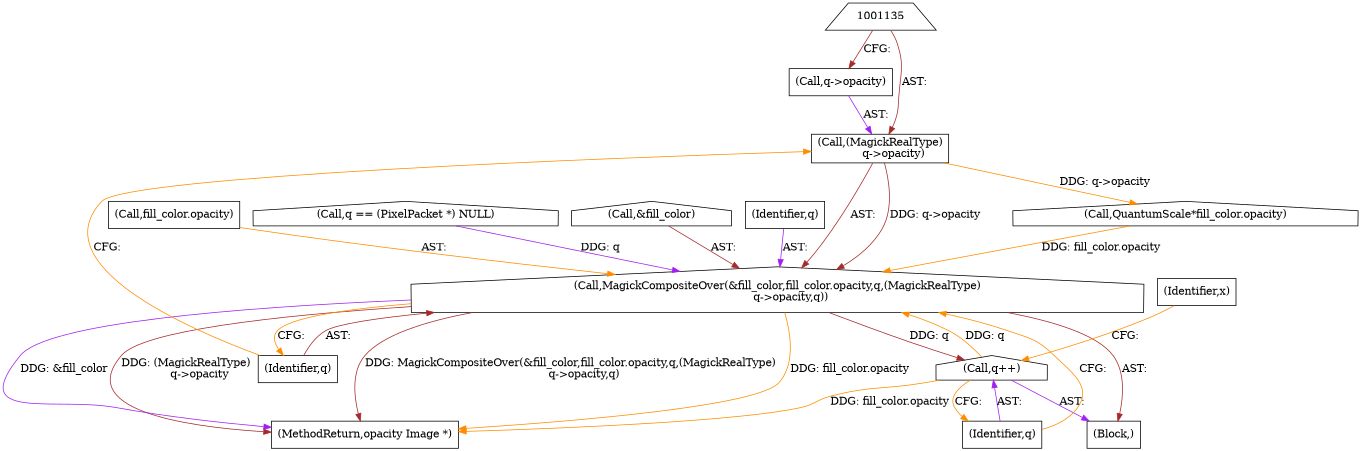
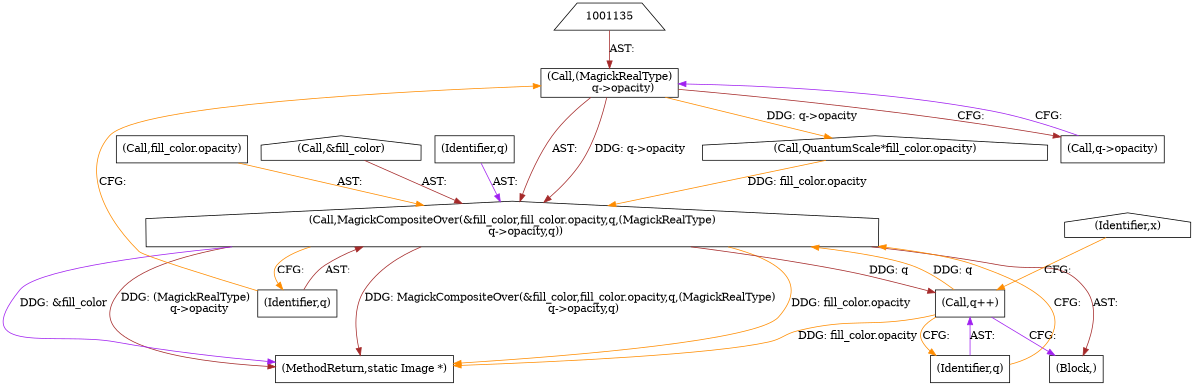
edge "1001135" -> "(Call,q->opacity)": now "(Call,(MagickRealType) q->opacity)" -> "(Call,q->opacity)"
edge "(Call,q->opacity)" -> "(Call,(MagickRealType) q->opacity)": label "AST: " -> "CFG: "
node "(Call,q == (PixelPacket *) NULL)": removed
node "(Identifier,x)": shape box -> house
node "(Call,q++)": shape house -> box
edge "(Call,q++)" -> "(Block,)": label "AST: " -> "CFG: "
node "(MethodReturn,opacity Image *)": label "(MethodReturn,opacity Image *)" -> "(MethodReturn,static Image *)"
